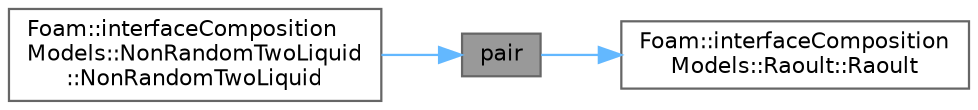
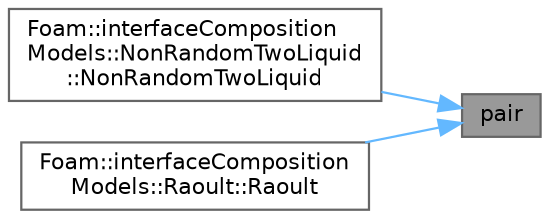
edge "pair" -> "Foam::interfaceComposition Models::Raoult::Raoult": reversed
